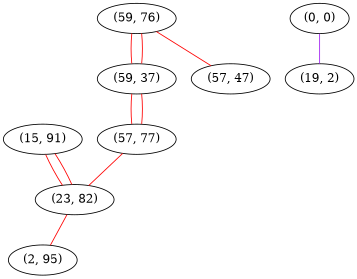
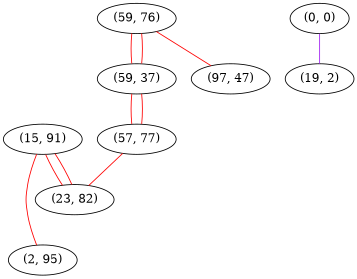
node "(57, 47)": label "(57, 47)" -> "(97, 47)"
edge "(23, 82)" -- "(2, 95)": now "(15, 91)" -- "(2, 95)"
